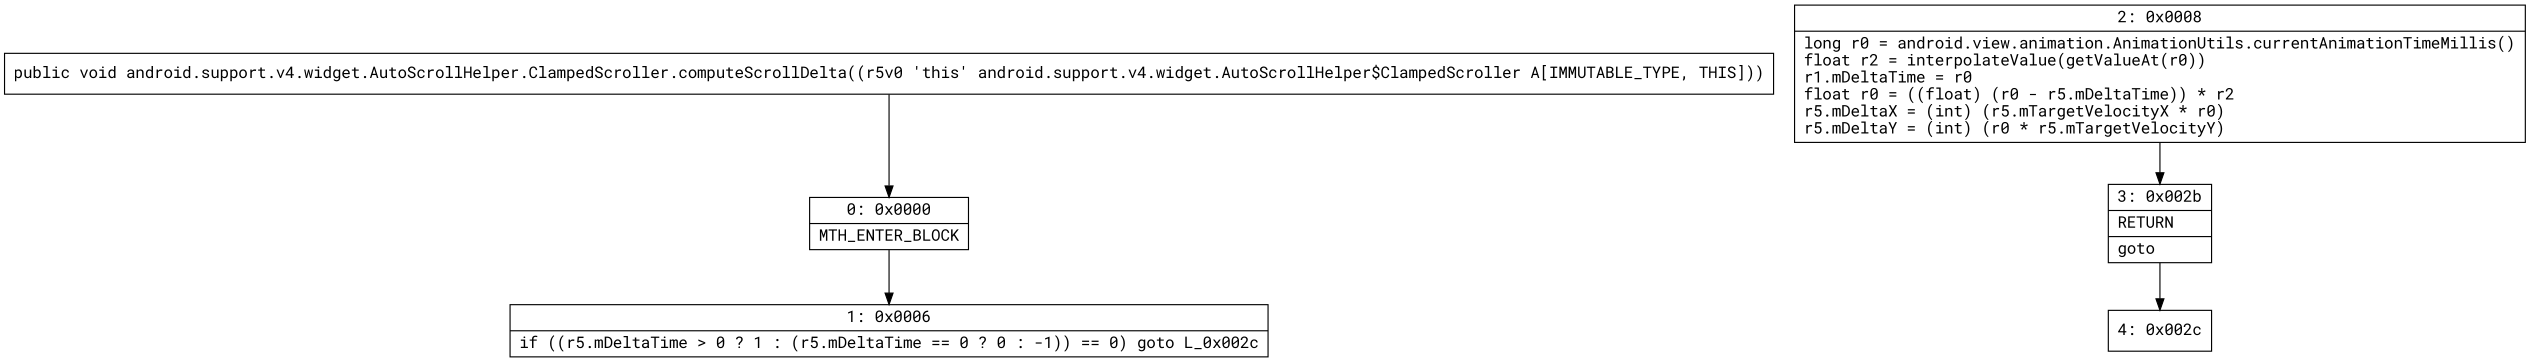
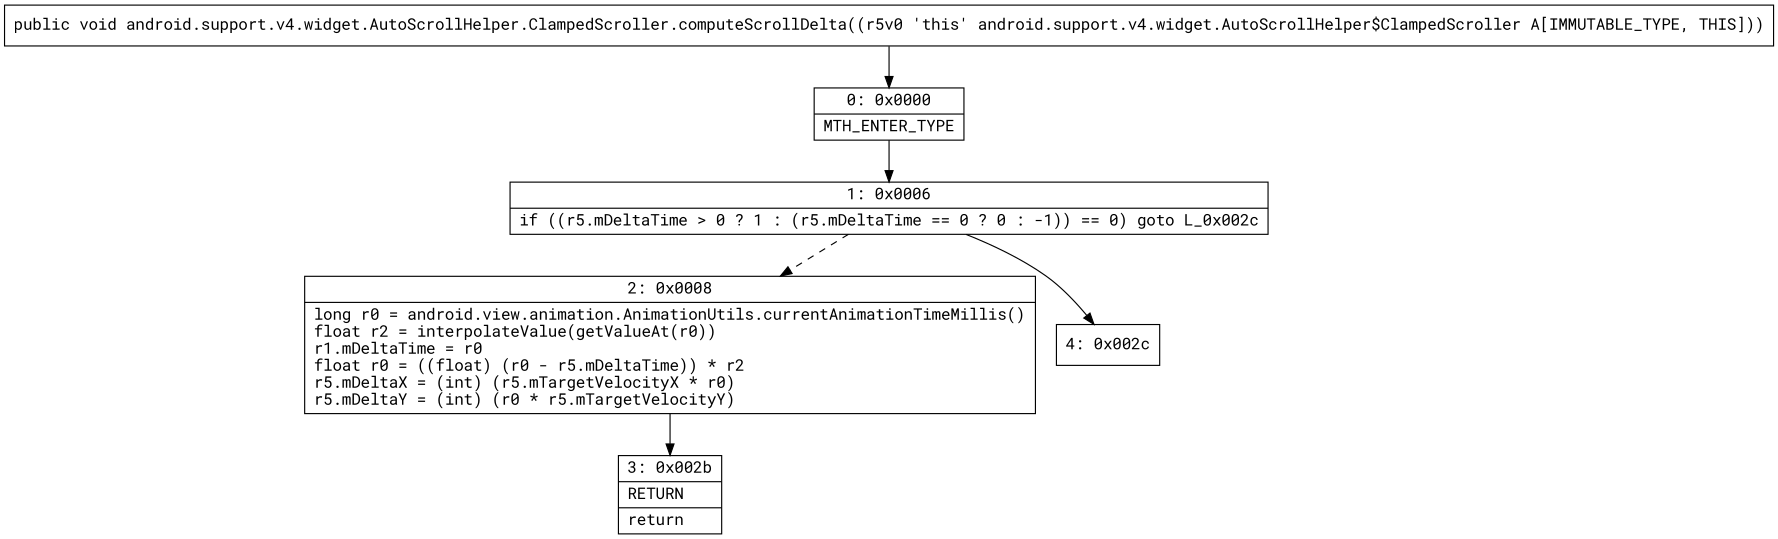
node "0: 0x0000": text "MTH_ENTER_BLOCK" -> "MTH_ENTER_TYPE"
node "3: 0x002b": text "goto" -> "return"
edge "1: 0x0006" -> "2: 0x0008": added
edge "3: 0x002b" -> "4: 0x002c": now "1: 0x0006" -> "4: 0x002c"
